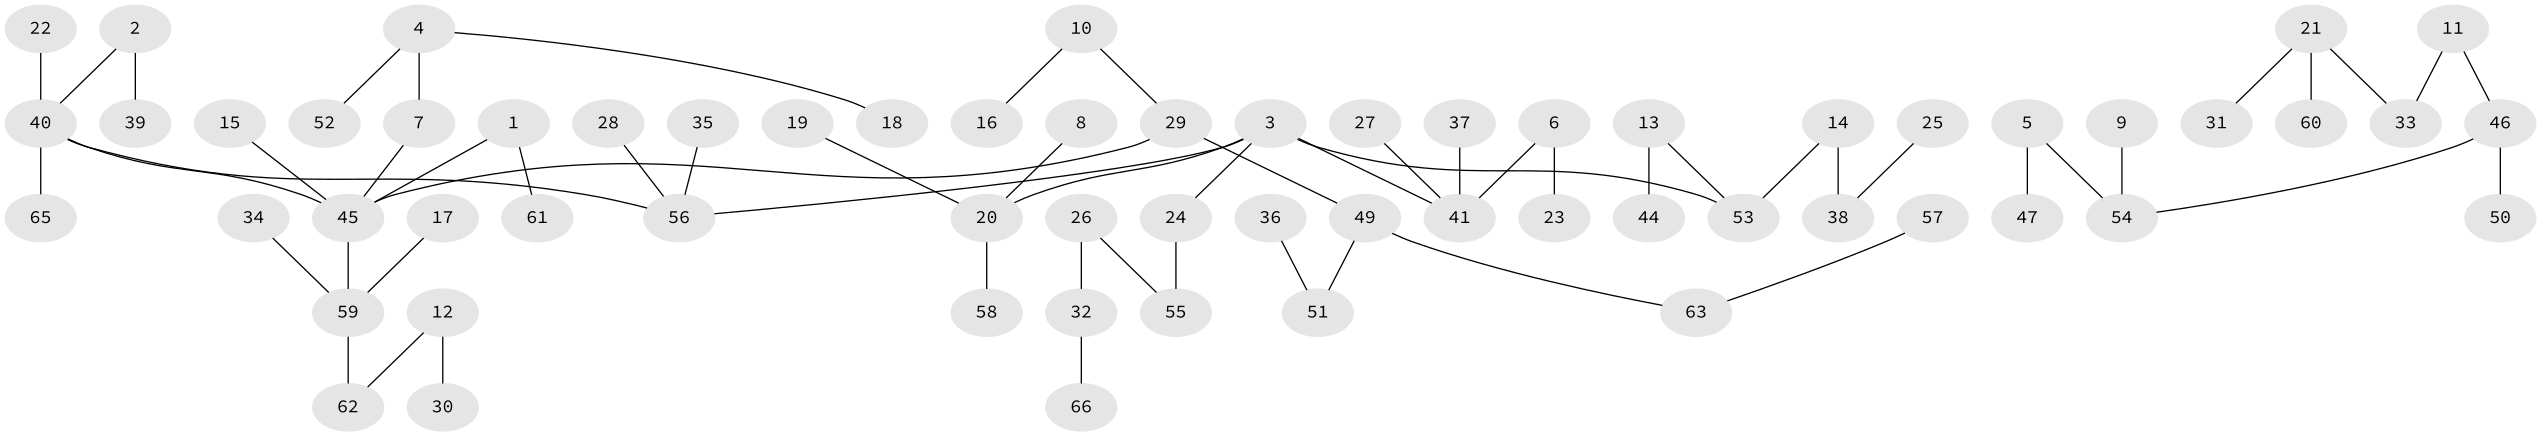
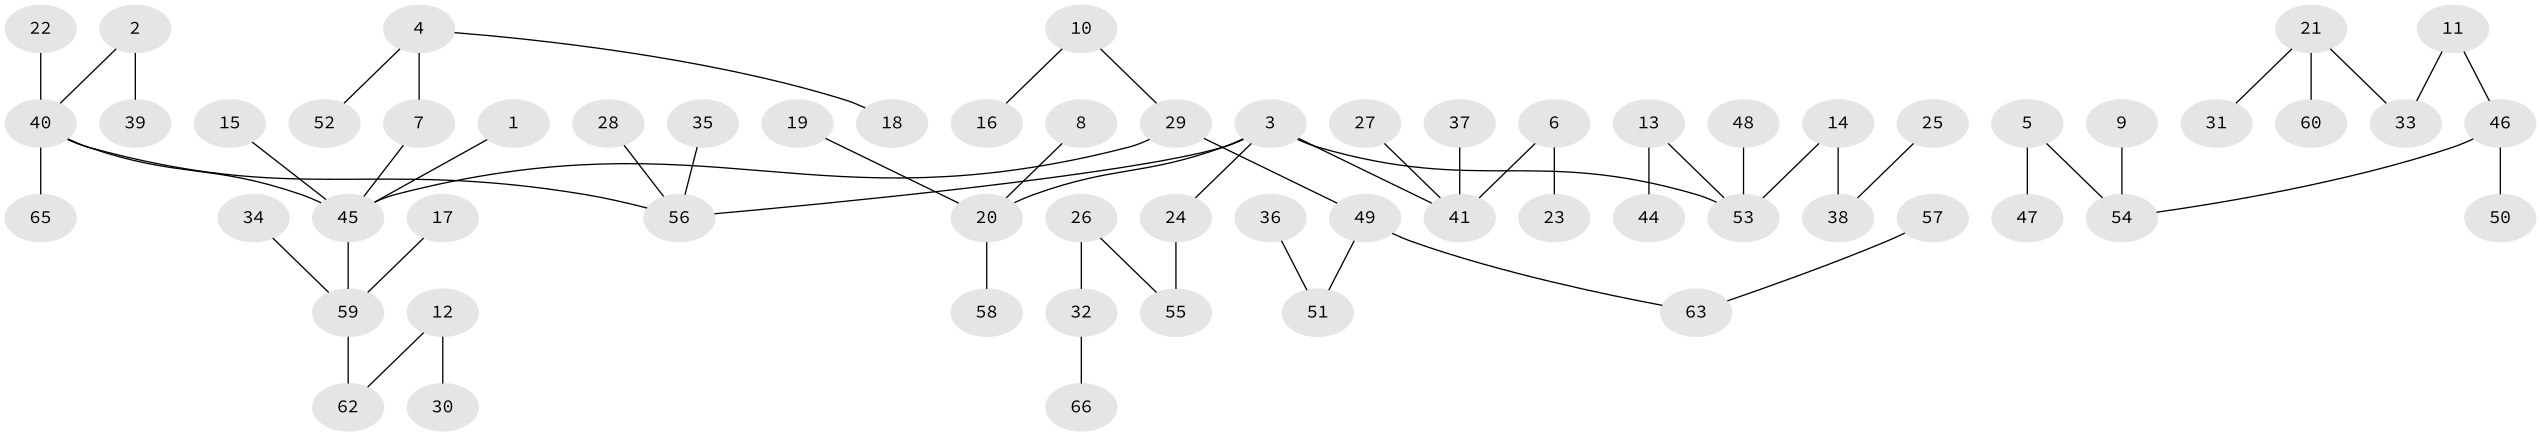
node "48": added
node "61": removed
